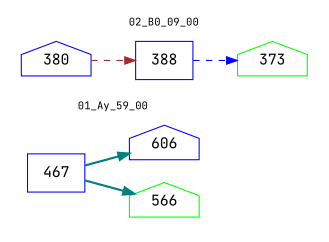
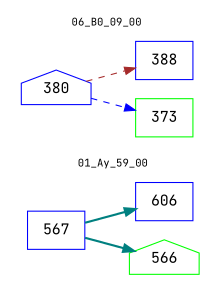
cluster "02_B0_09_00": label "02_B0_09_00" -> "06_B0_09_00"
edge "388" -> "373": now "380" -> "373"
node "373": shape house -> box
node "606": shape house -> box
node "467": label "467" -> "567"
